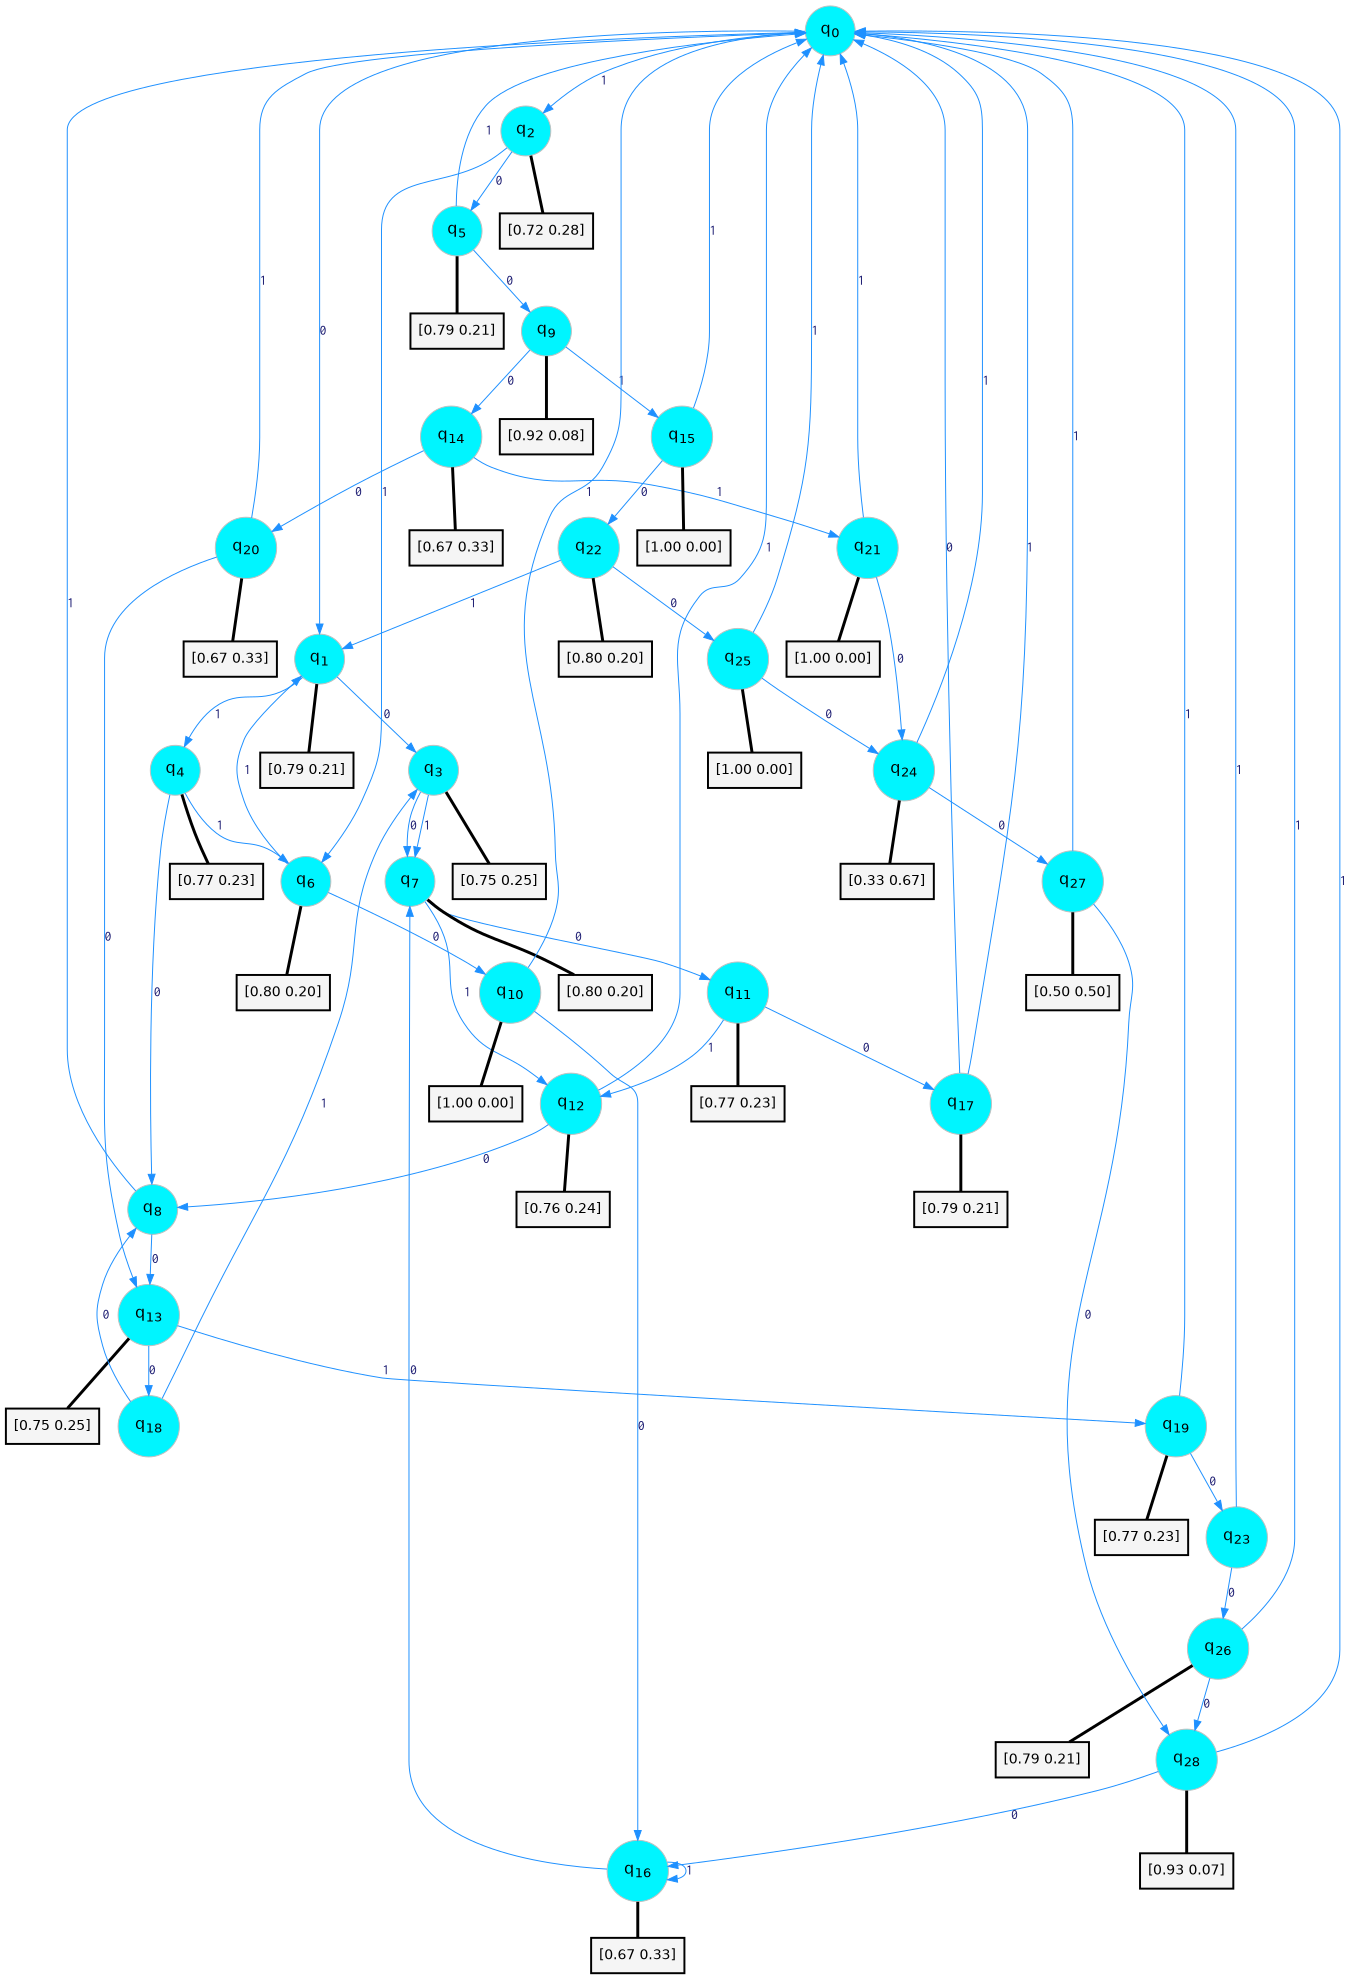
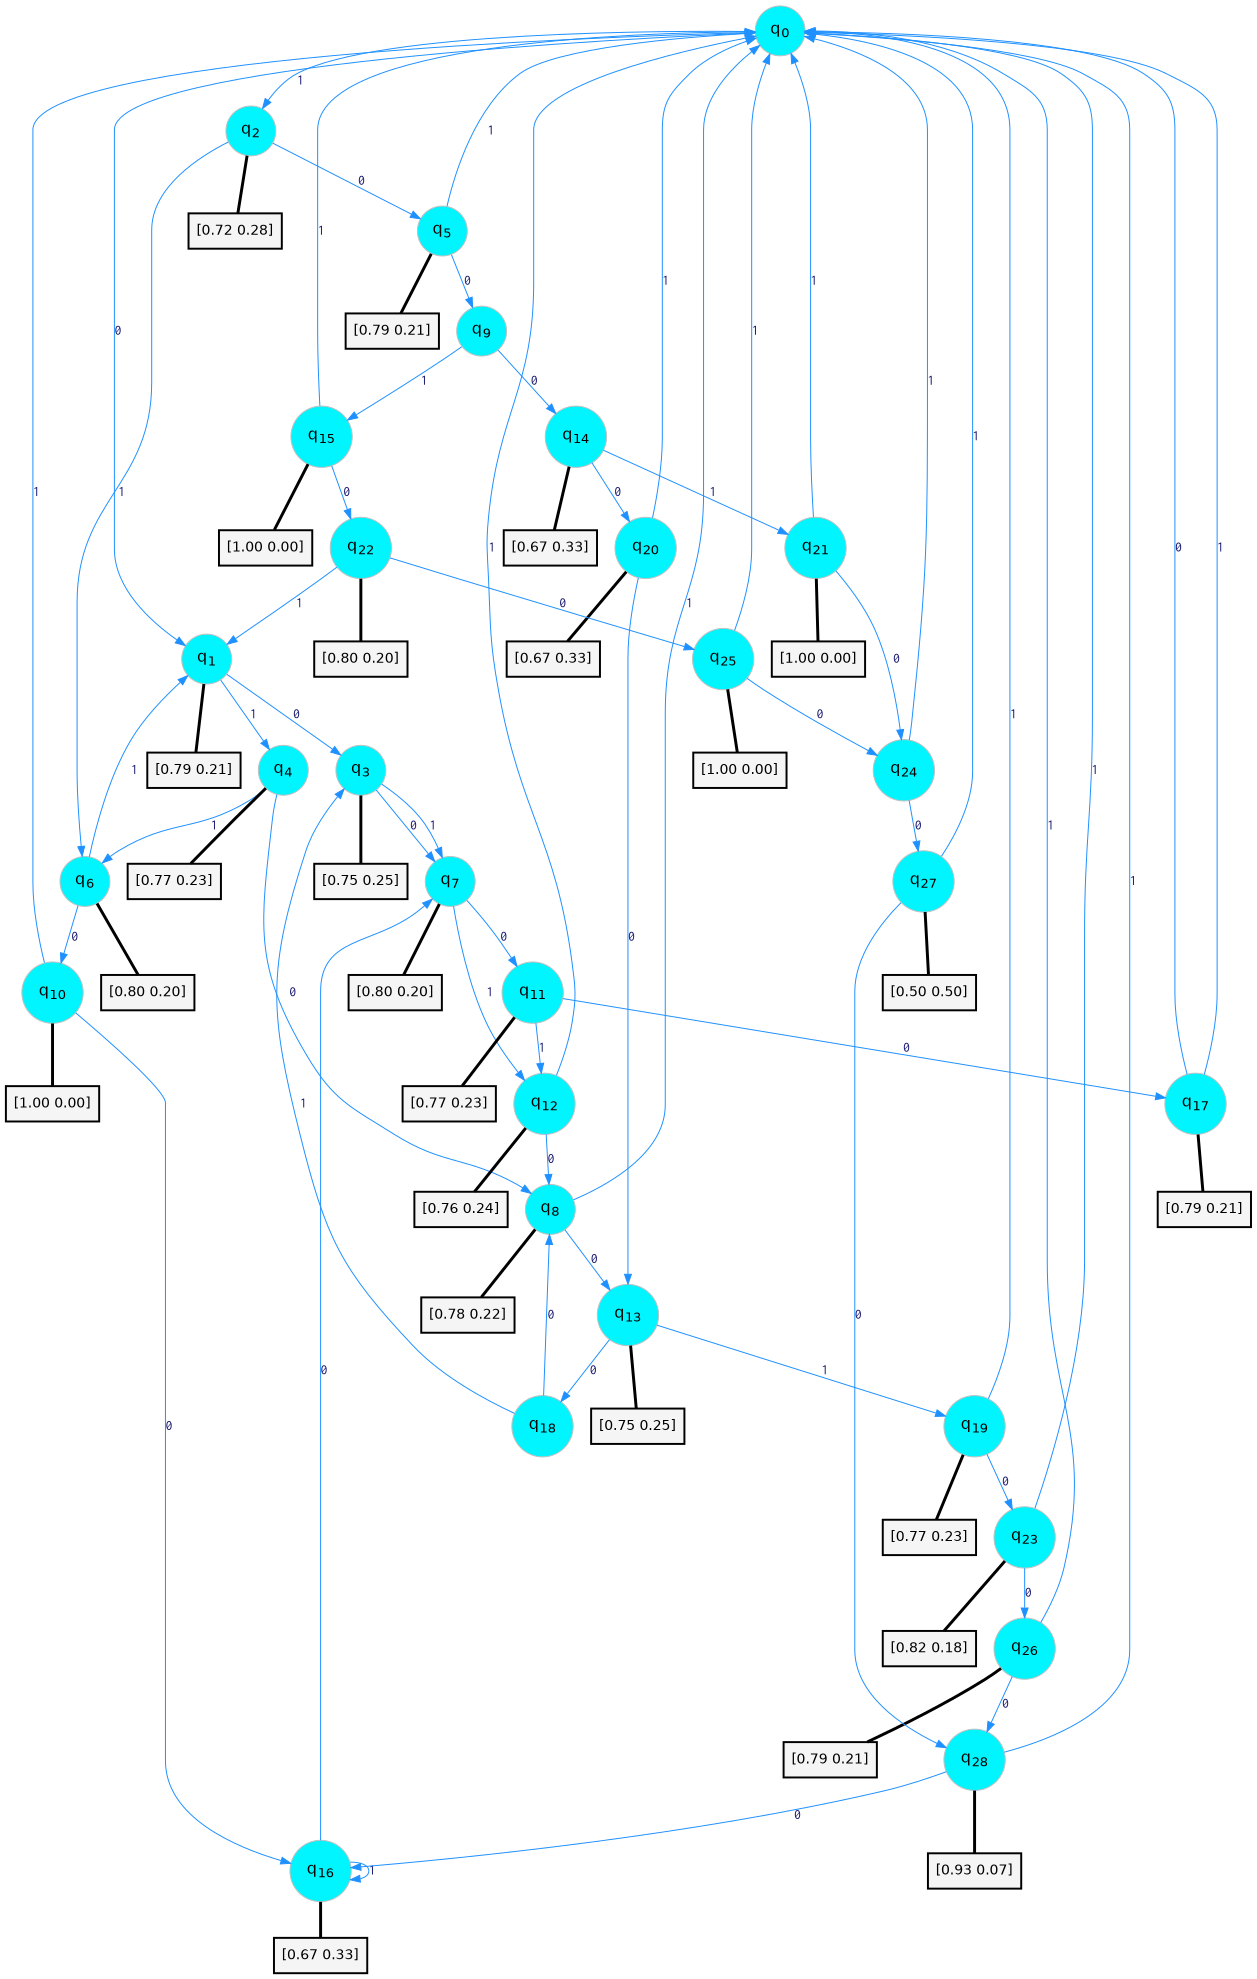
node "[0.92 0.08]": removed
node "[0.33 0.67]": removed
node "[0.78 0.22]": added
node "[0.82 0.18]": added
